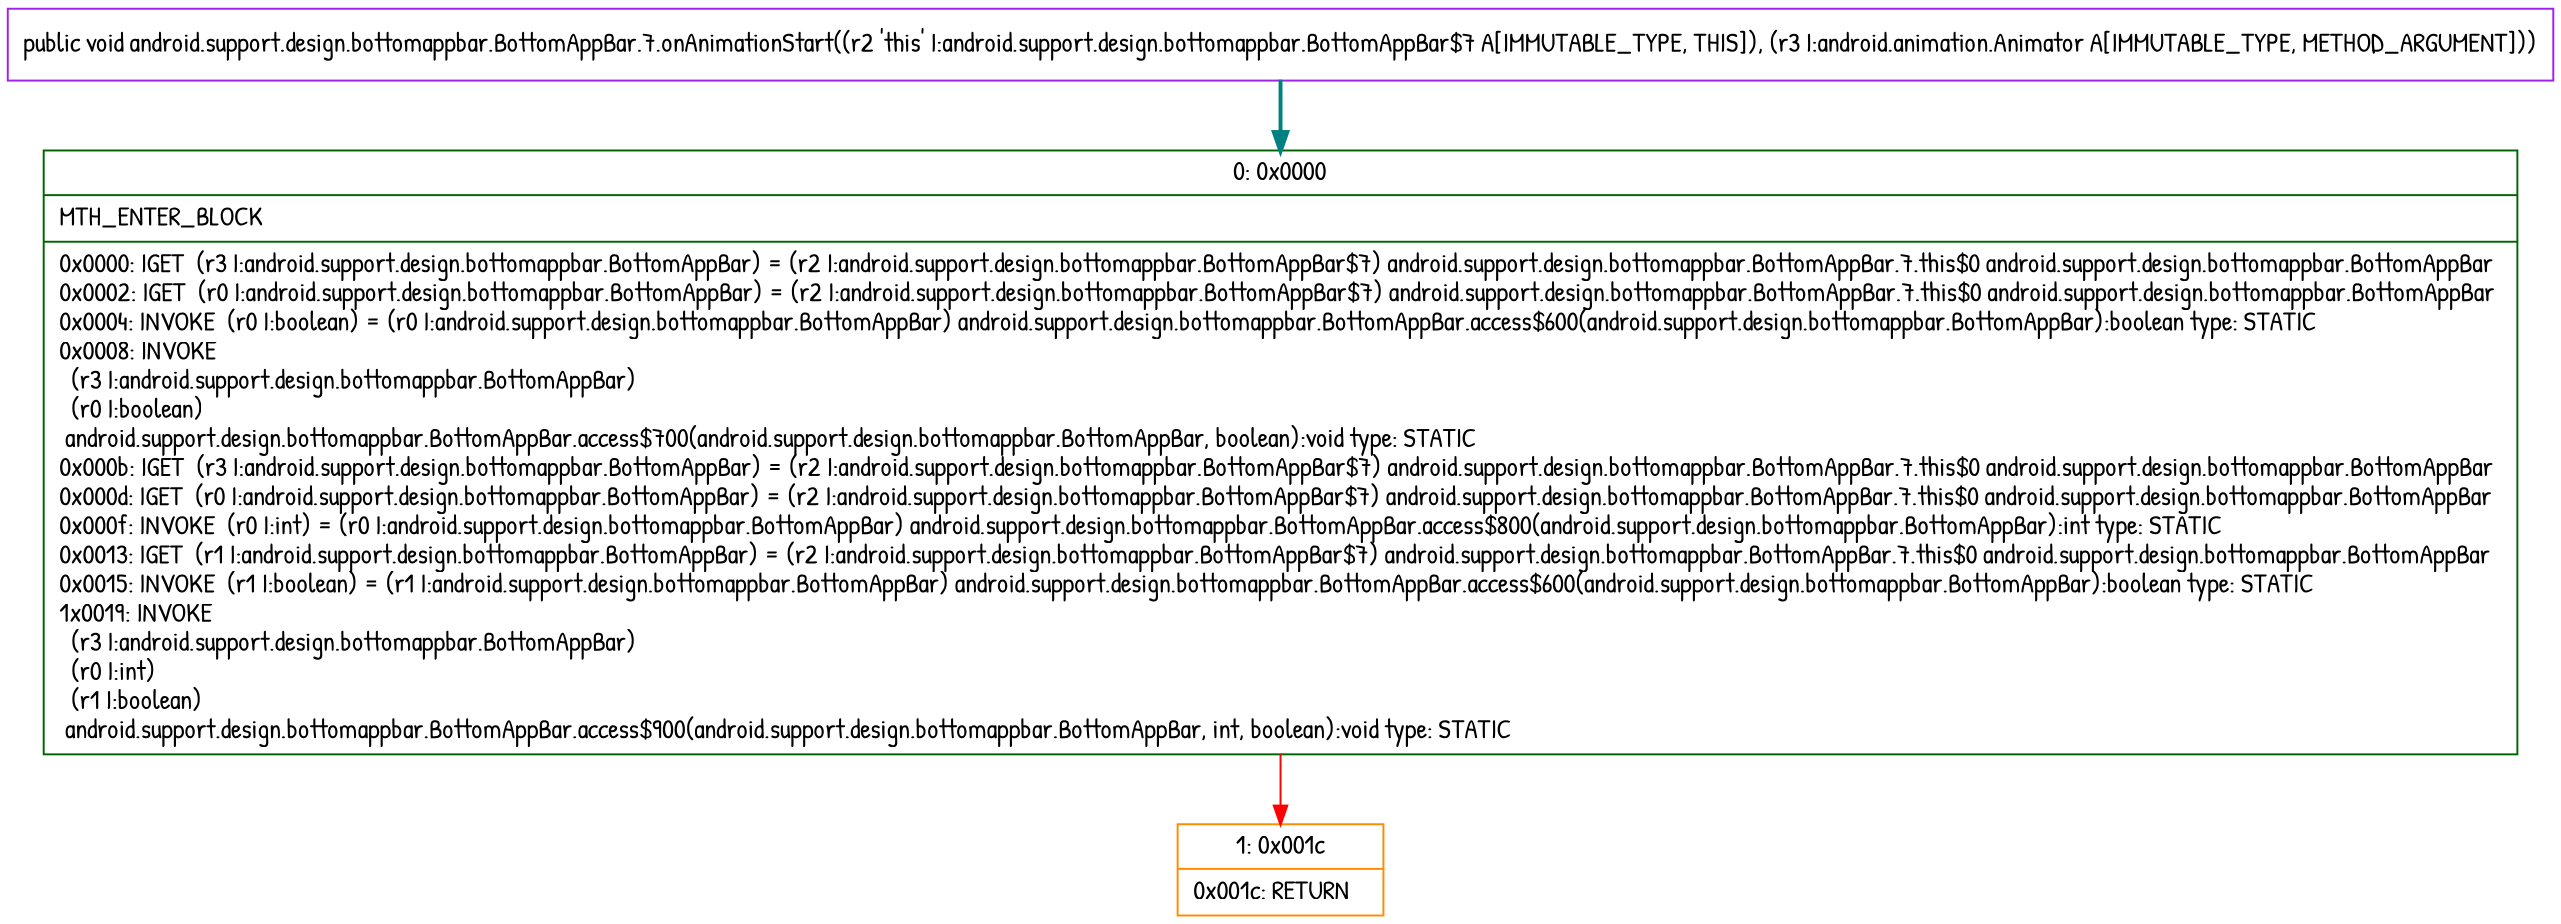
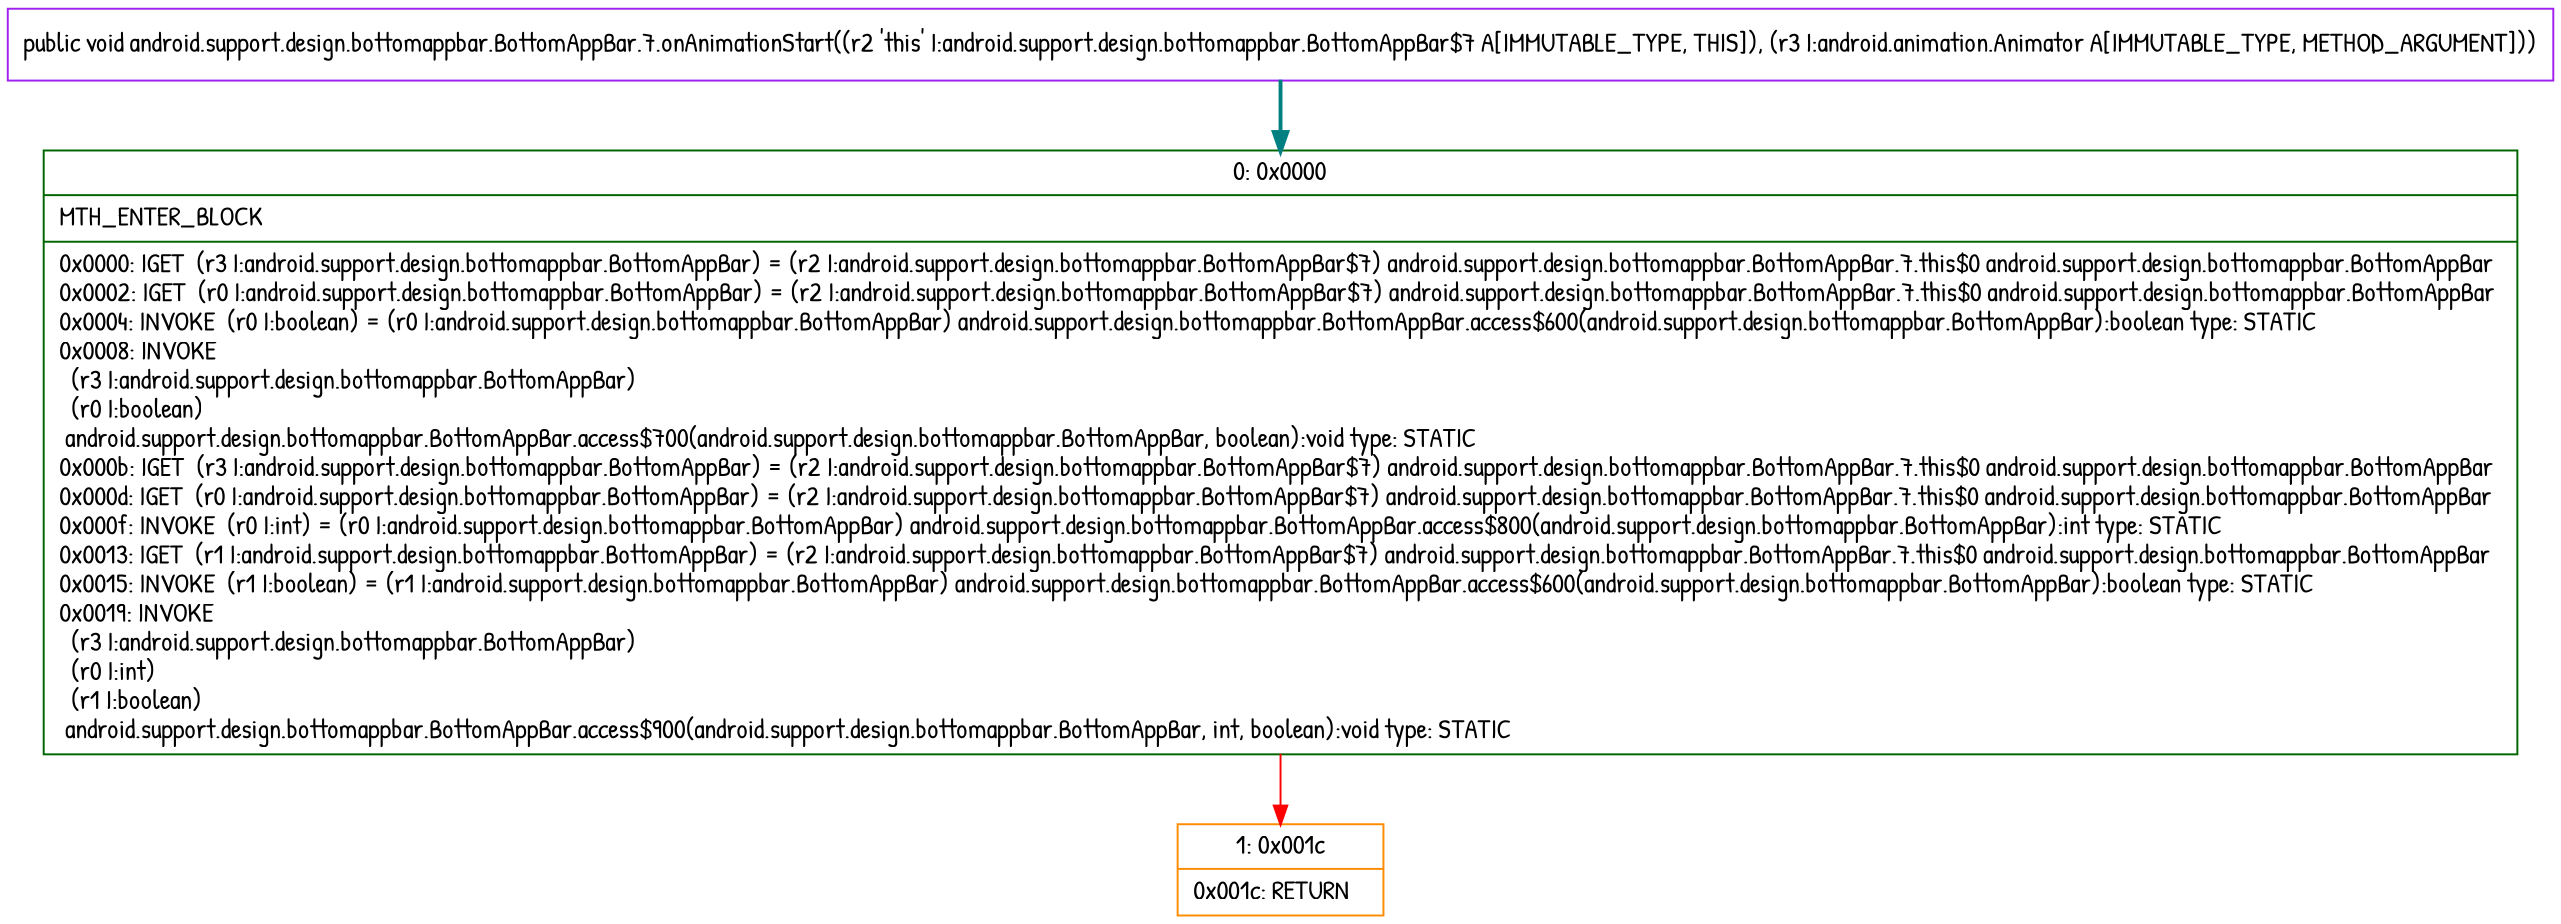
node "0: 0x0000": text "1x0019: INVOKE" -> "0x0019: INVOKE"
